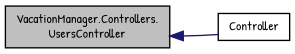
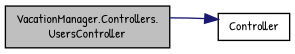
edge "Controller" -> "VacationManager.Controllers. UsersController": reversed
